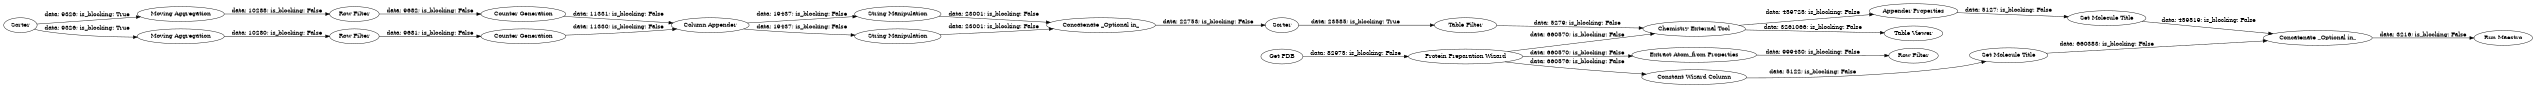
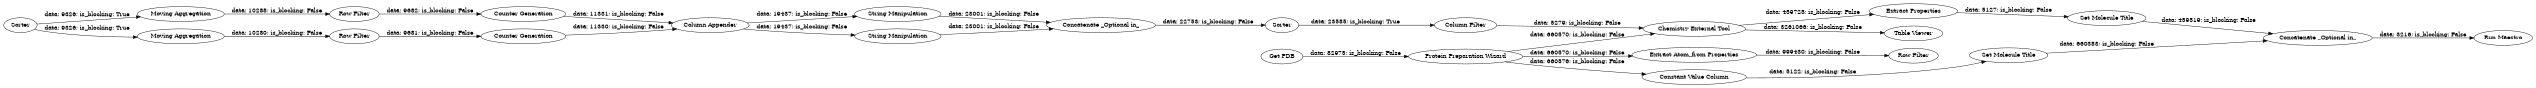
node "Appender Properties": label "Appender Properties" -> "Extract Properties"
node "Table Filter": label "Table Filter" -> "Column Filter"
node "Constant Wizard Column": label "Constant Wizard Column" -> "Constant Value Column"
